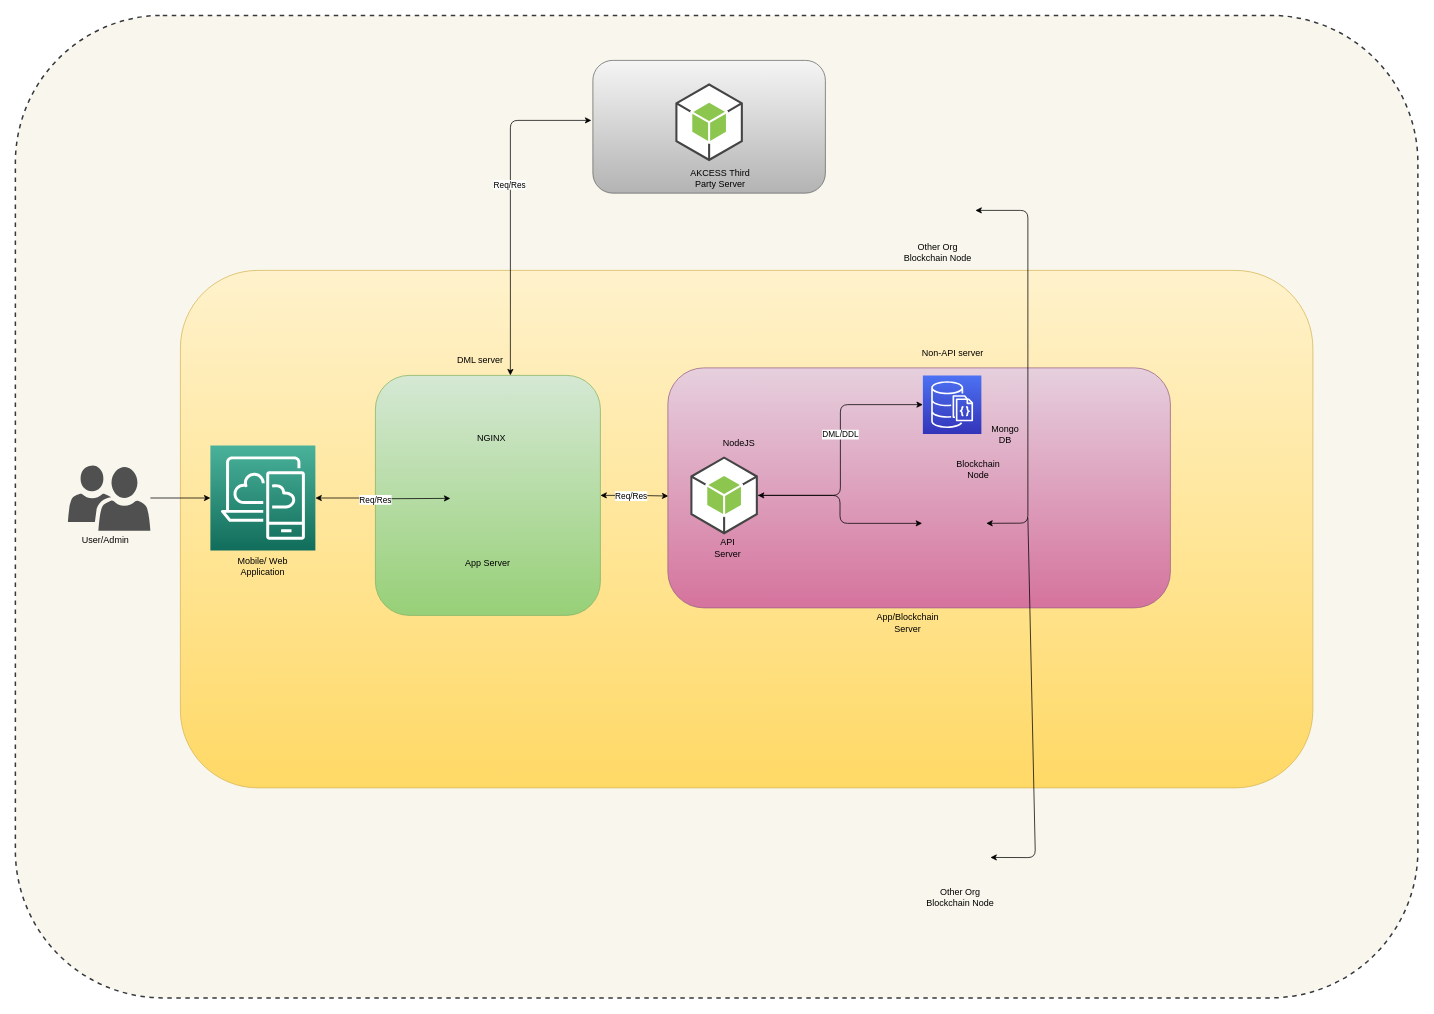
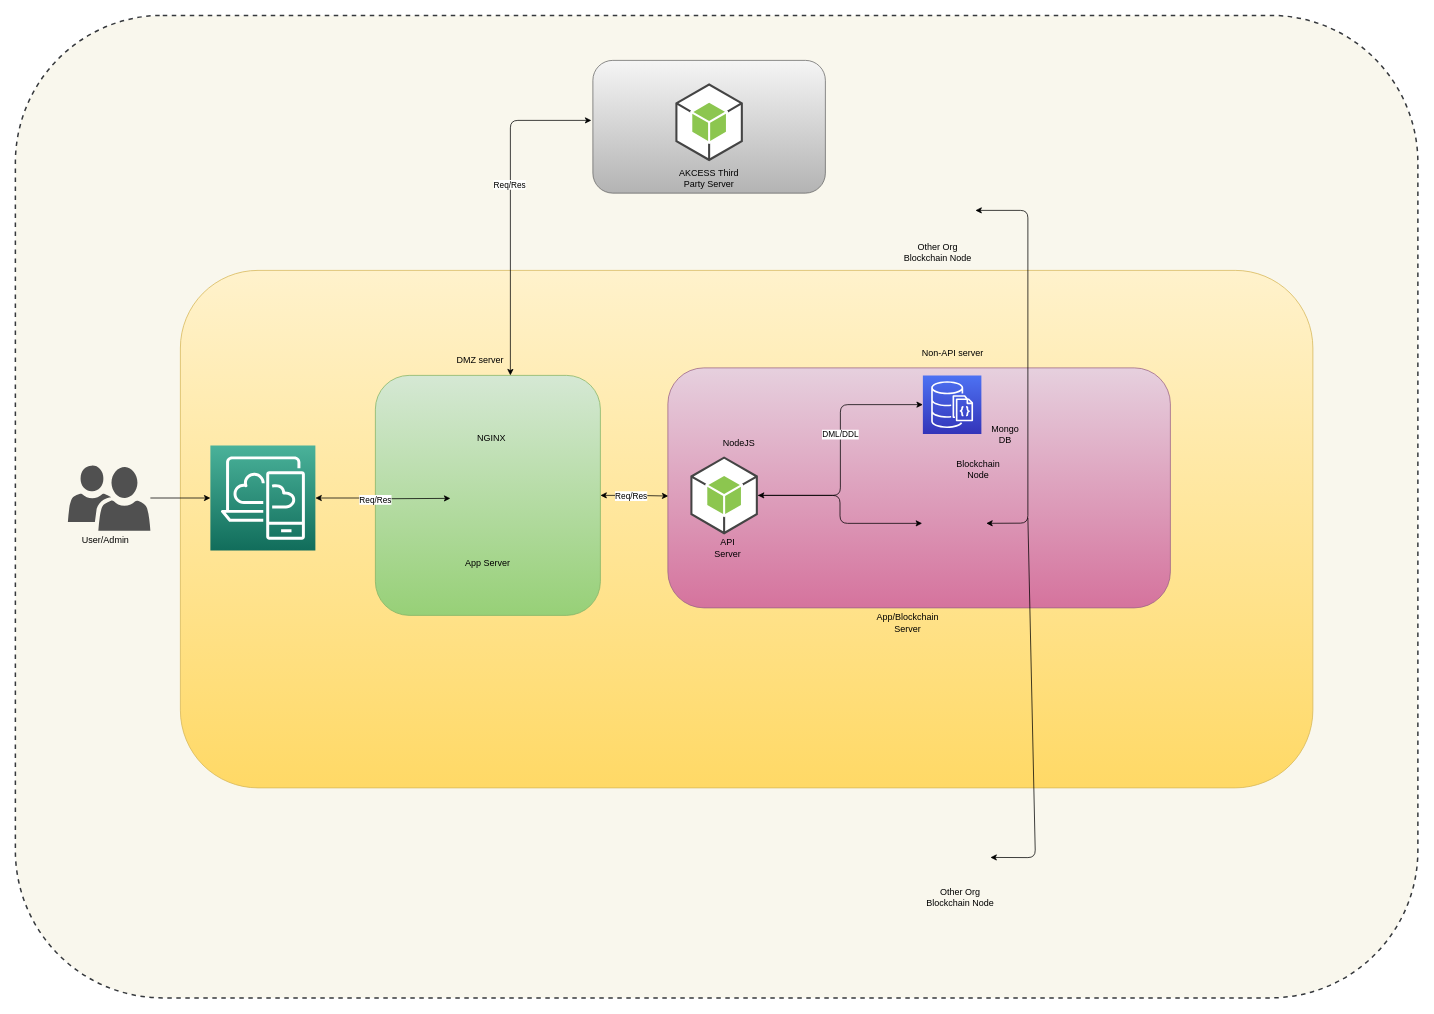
node "AKCESS Third Party Server": moved (720, 178) -> (709, 178)
node "DML server": label "DML server" -> "DMZ server"
node "Mobile/ Web Application": removed
